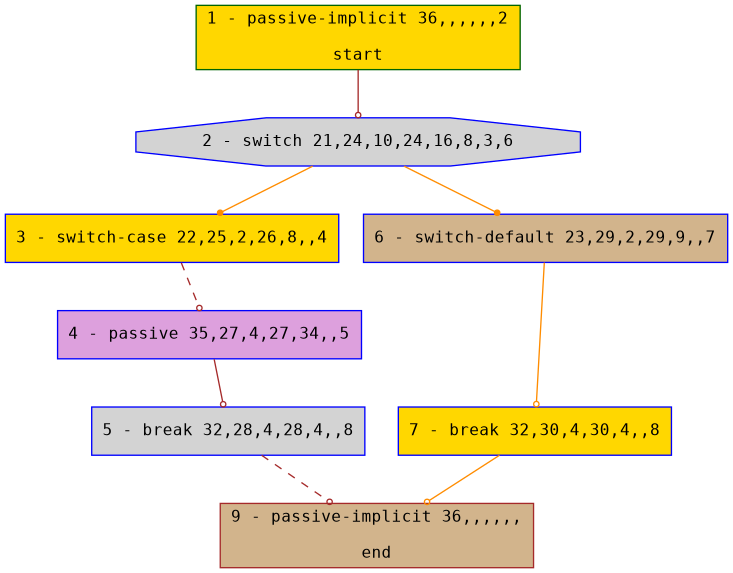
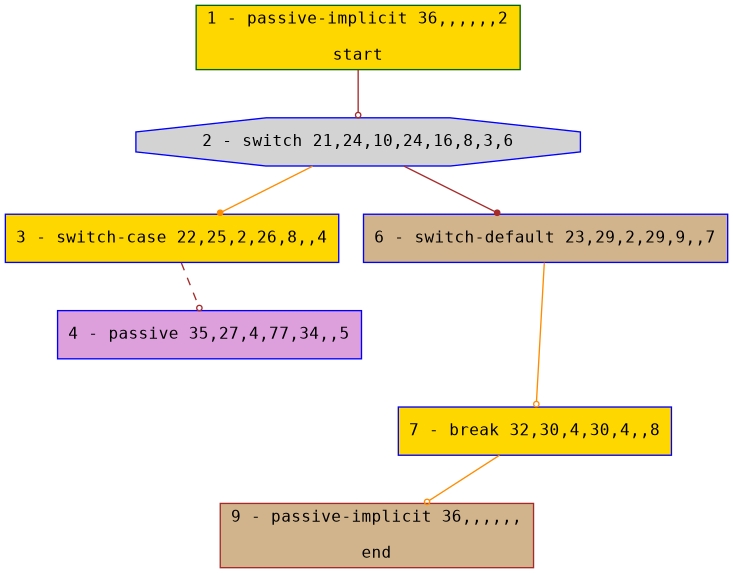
edge "2 - switch 21,24,10,24,16,8,3,6" -> "6 - switch-default 23,29,2,29,9,,7": color darkorange -> brown
node "4 - passive 35,27,4,27,34,,5": label "4 - passive 35,27,4,27,34,,5" -> "4 - passive 35,27,4,77,34,,5"
node "5 - break 32,28,4,28,4,,8": removed
